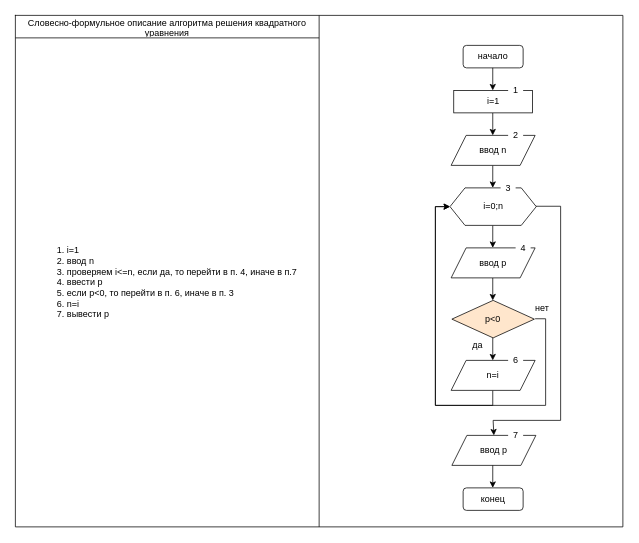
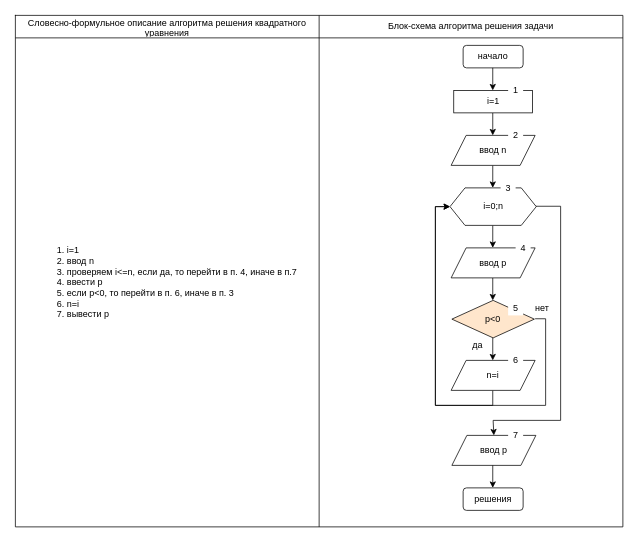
node "Блок-схема алгоритма решения задачи": added
node "5": added
node "конец": label "конец" -> "решения"
